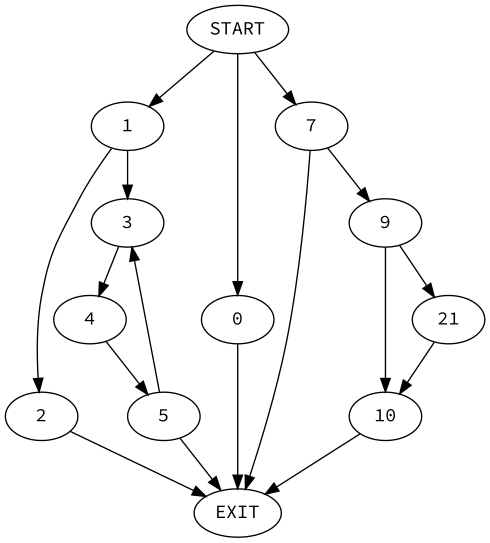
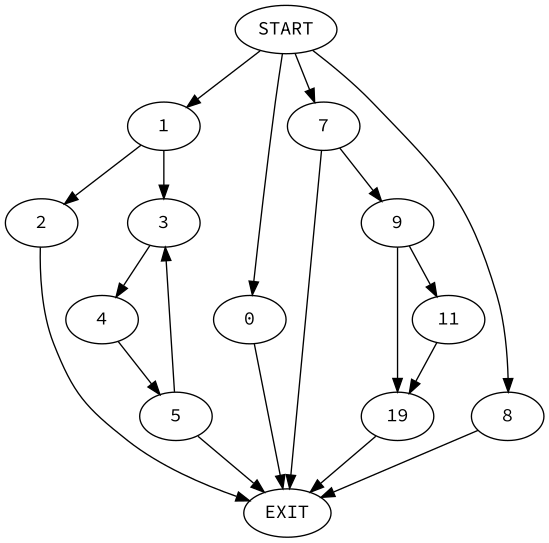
node "21": label "21" -> "11"
node "10": label "10" -> "19"
node "8": added
